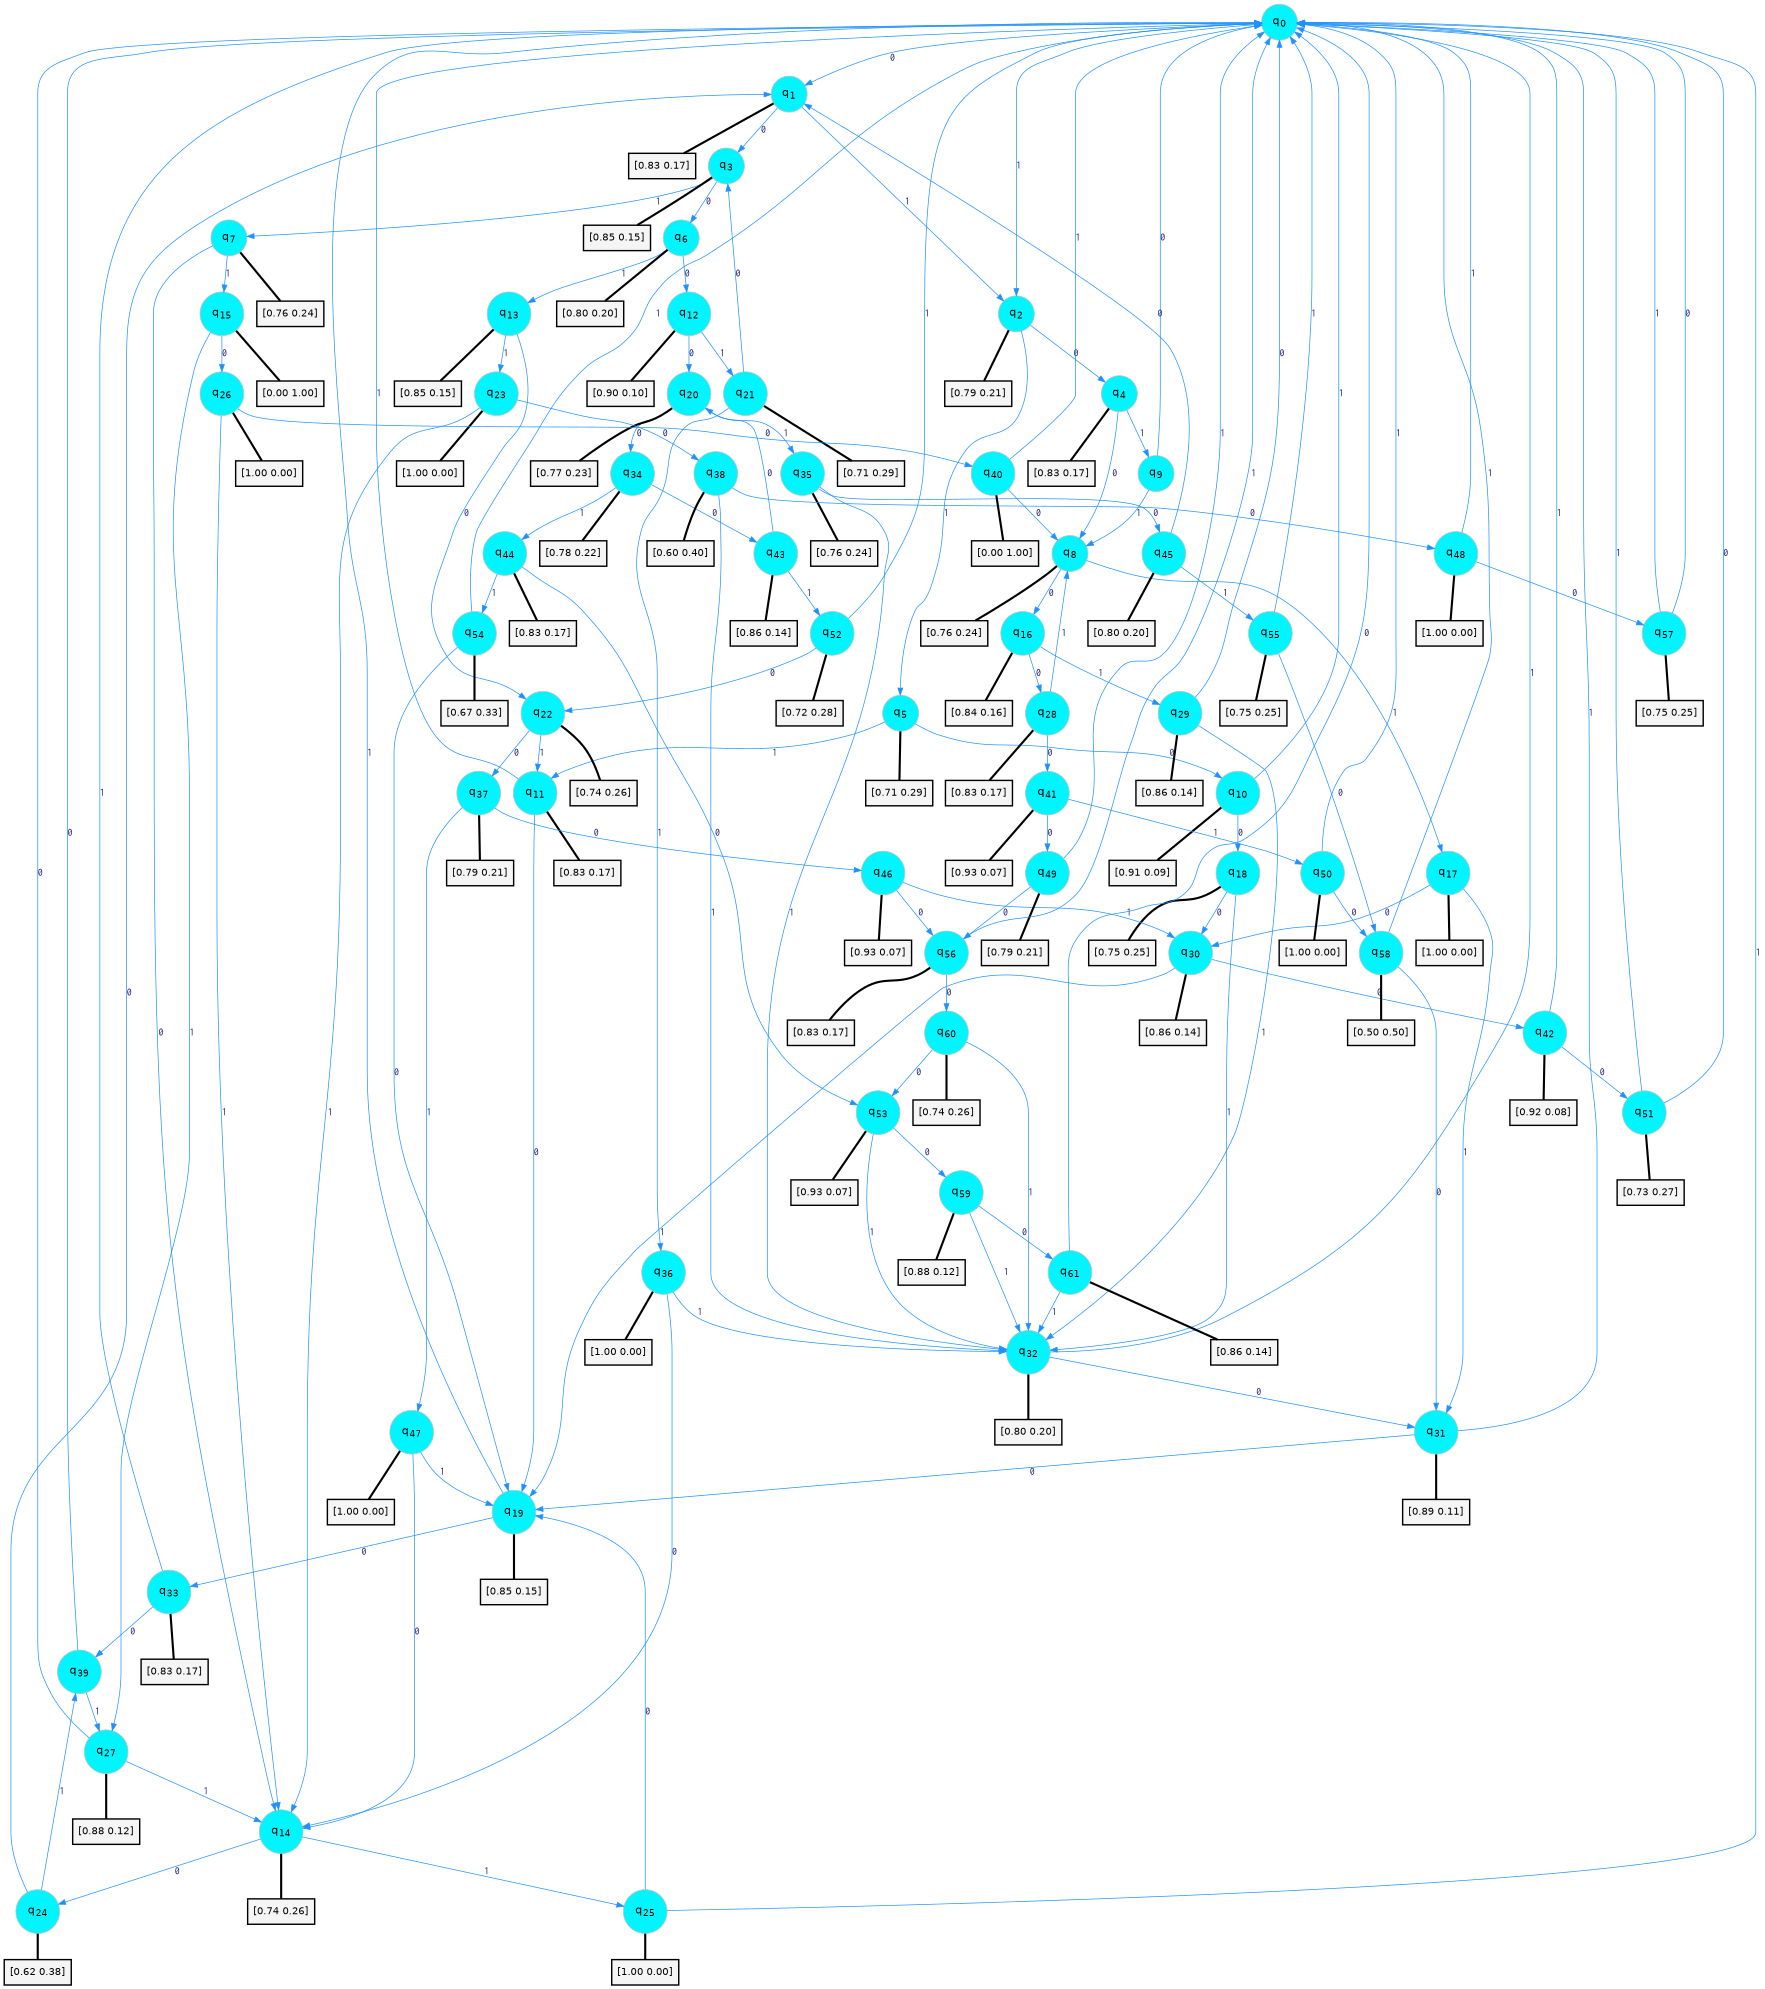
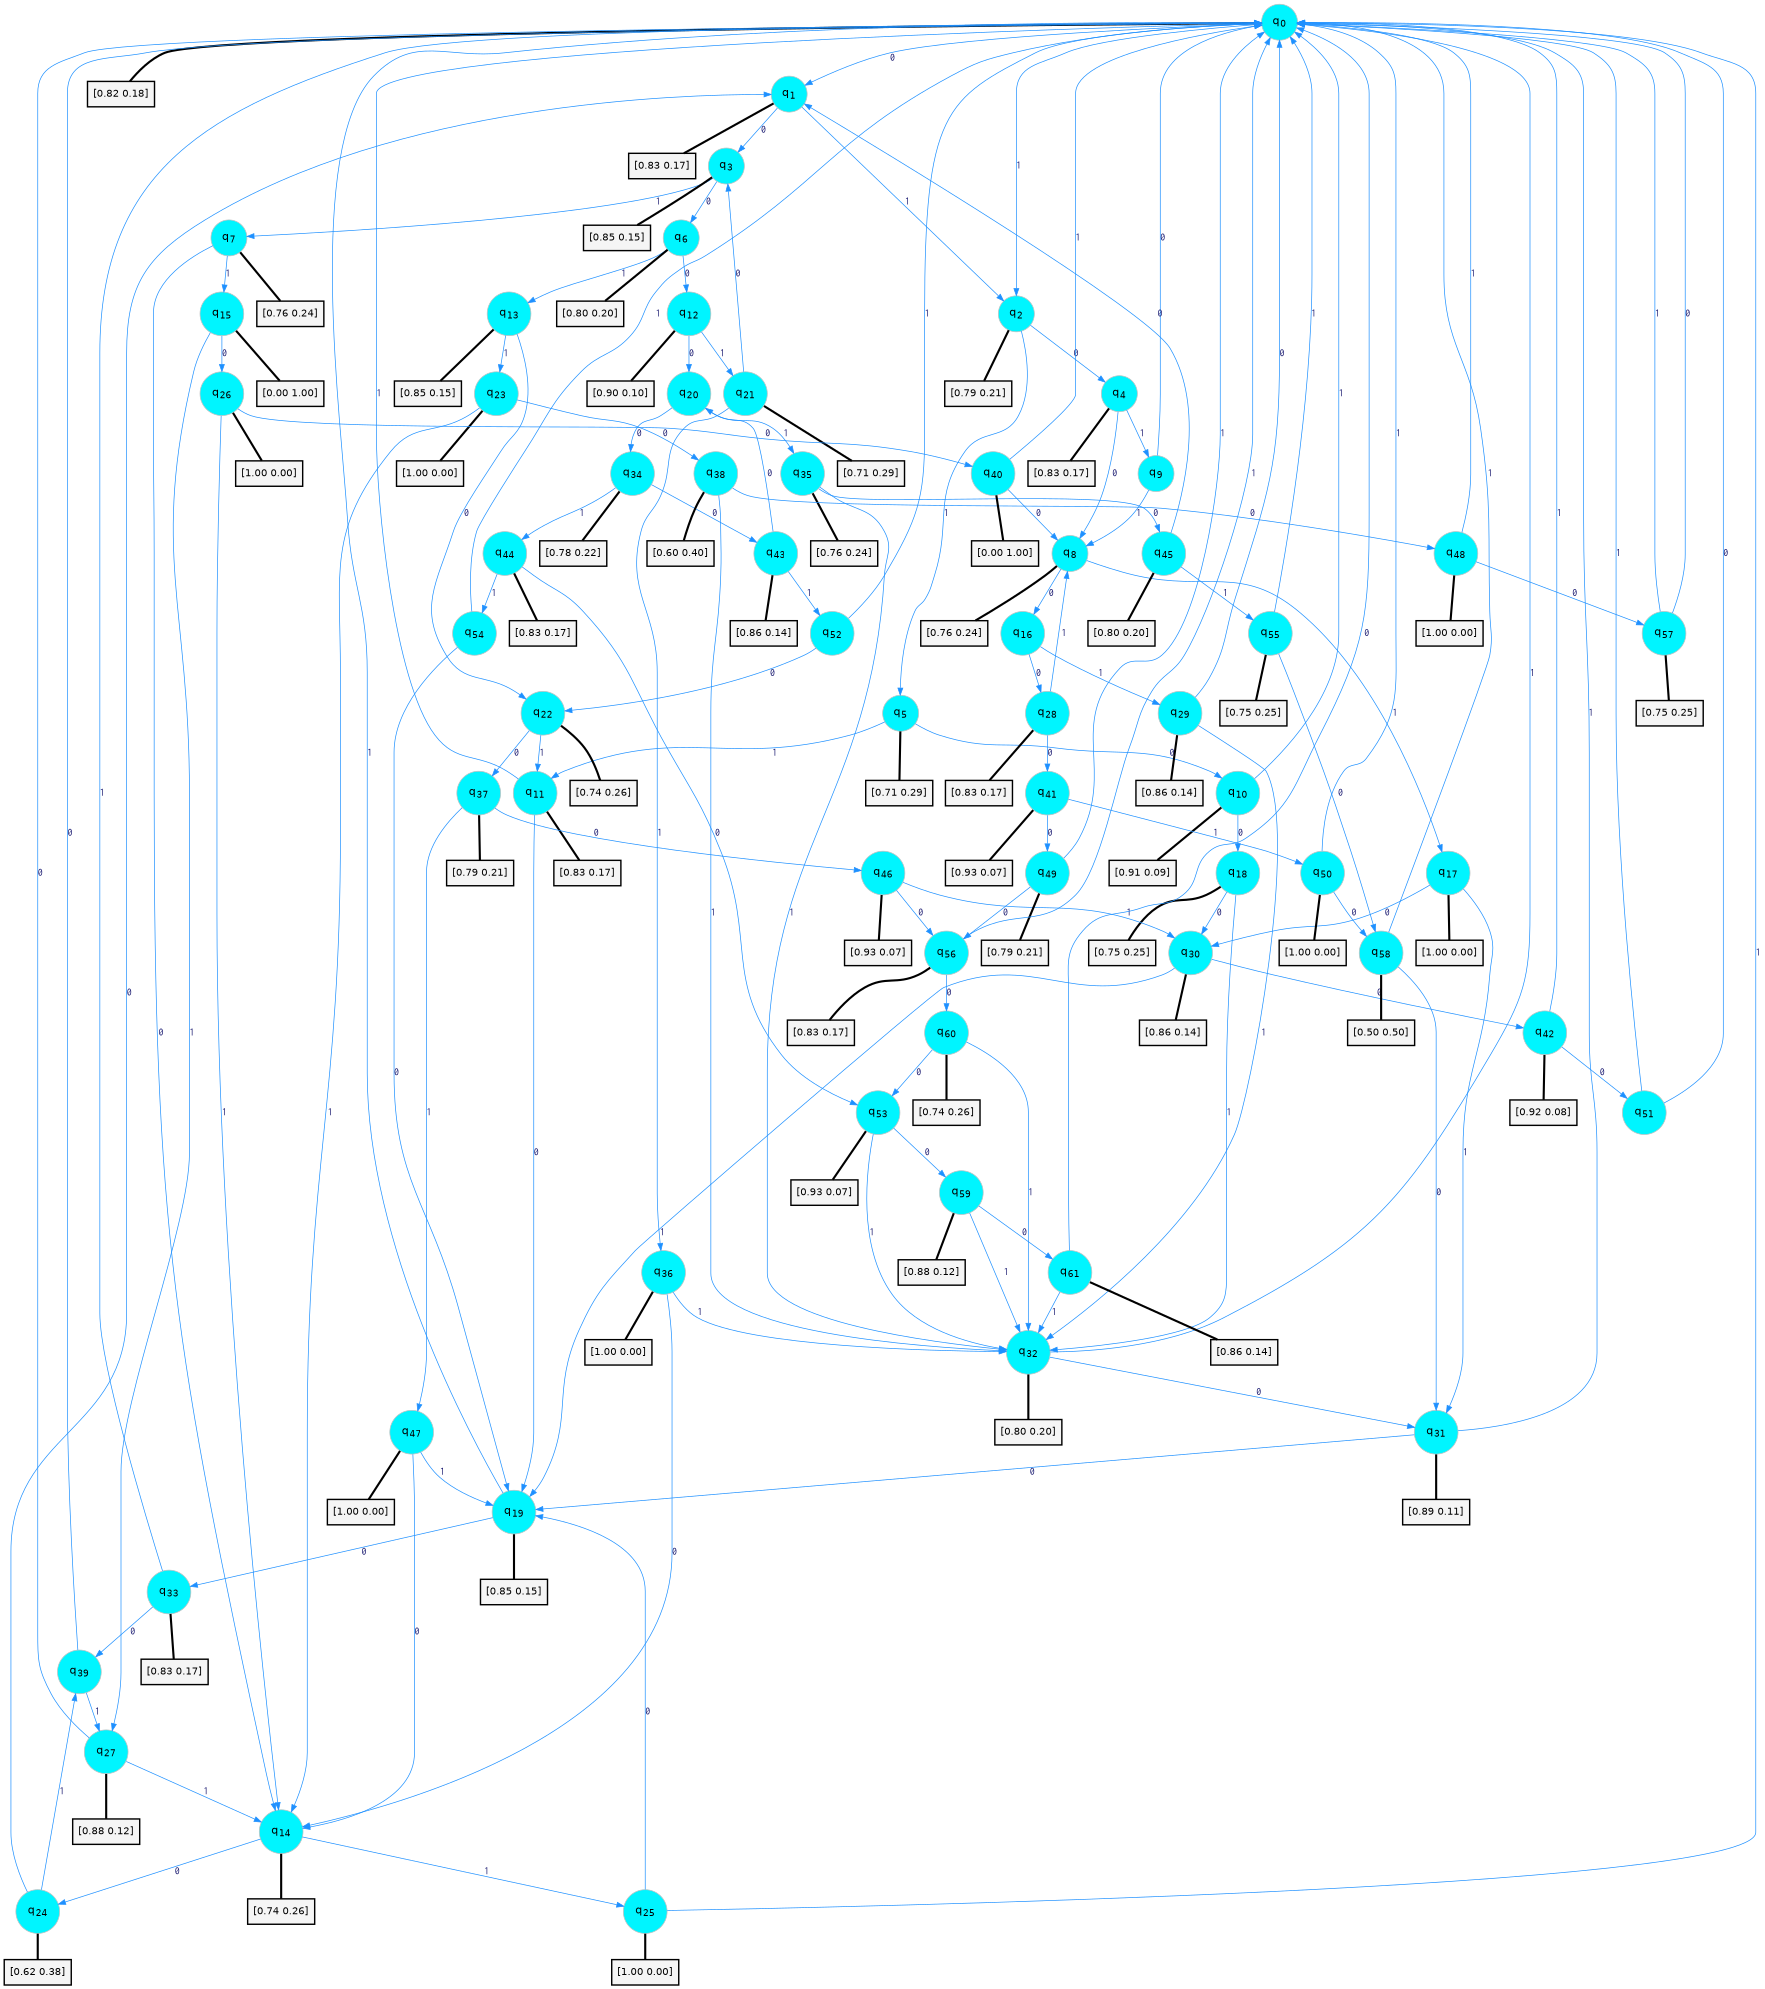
node "[0.82 0.18]": added
node "[0.77 0.23]": removed
node "[0.67 0.33]": removed
node "[0.72 0.28]": removed
node "[0.84 0.16]": removed
node "[0.73 0.27]": removed
